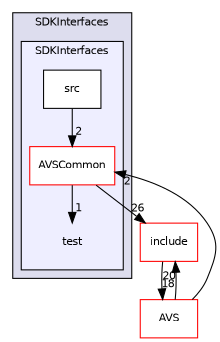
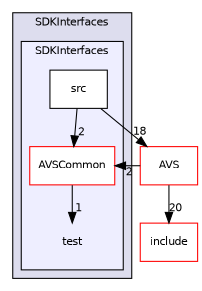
edge "AVSCommon" -> "include": removed
edge "include" -> "AVS": now "src" -> "AVS"
